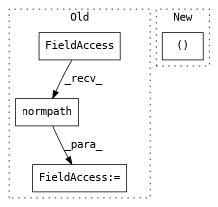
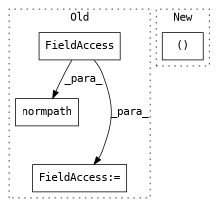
edge "FieldAccess" -> "normpath": label "_recv_" -> "_para_"
edge "normpath" -> "FieldAccess:=": now "FieldAccess" -> "FieldAccess:="
